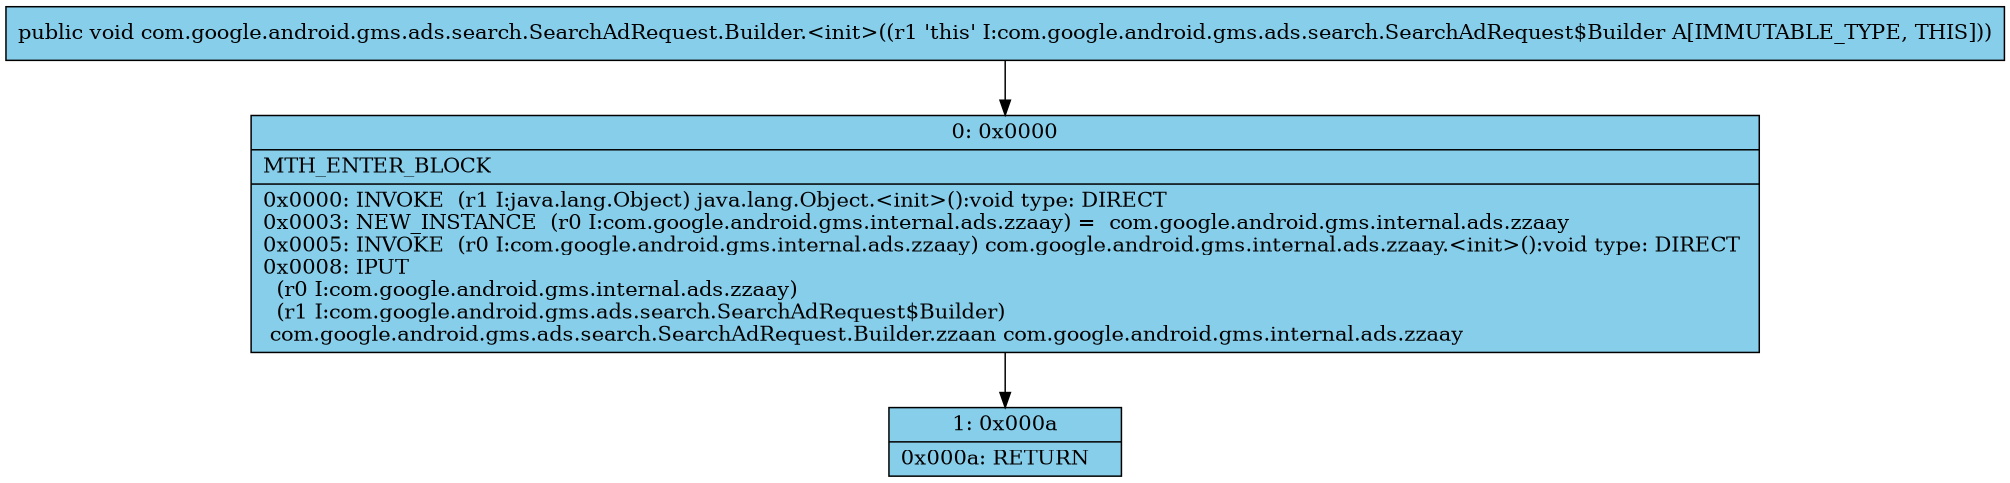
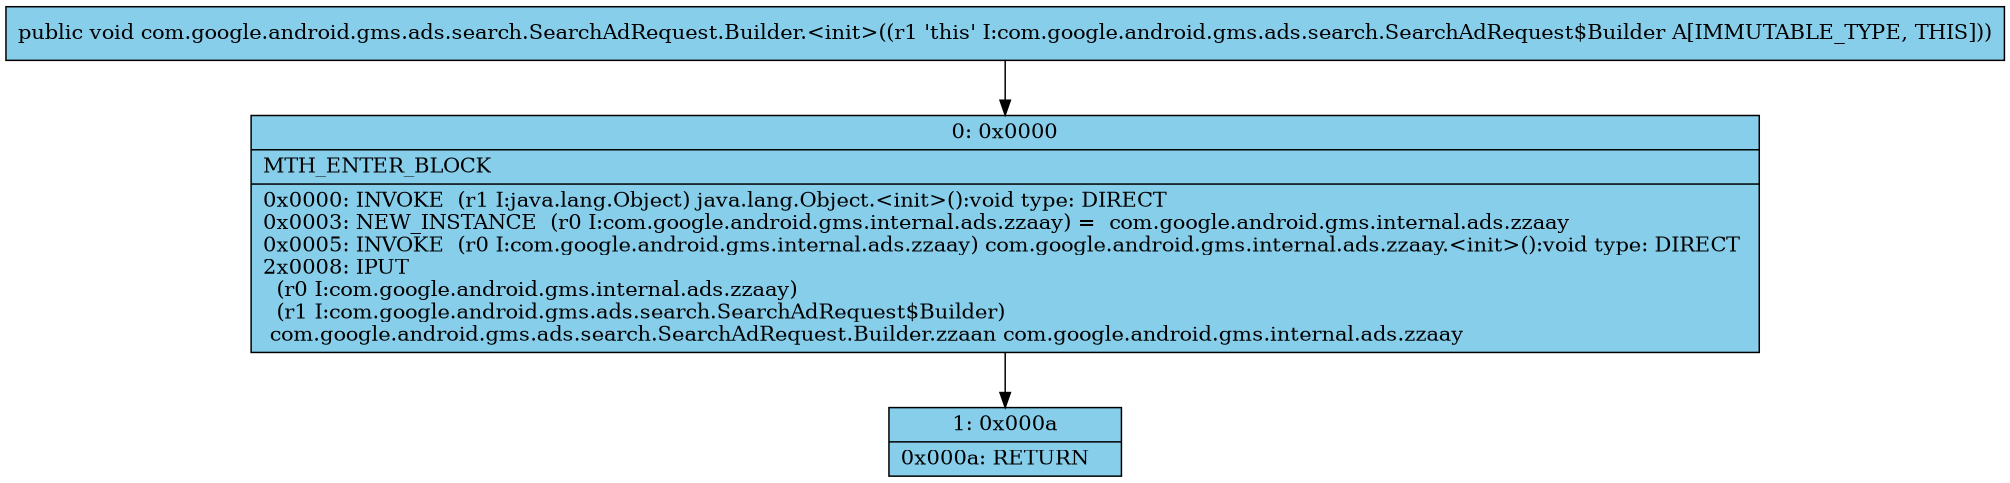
node "0: 0x0000": text "0x0008: IPUT" -> "2x0008: IPUT"
